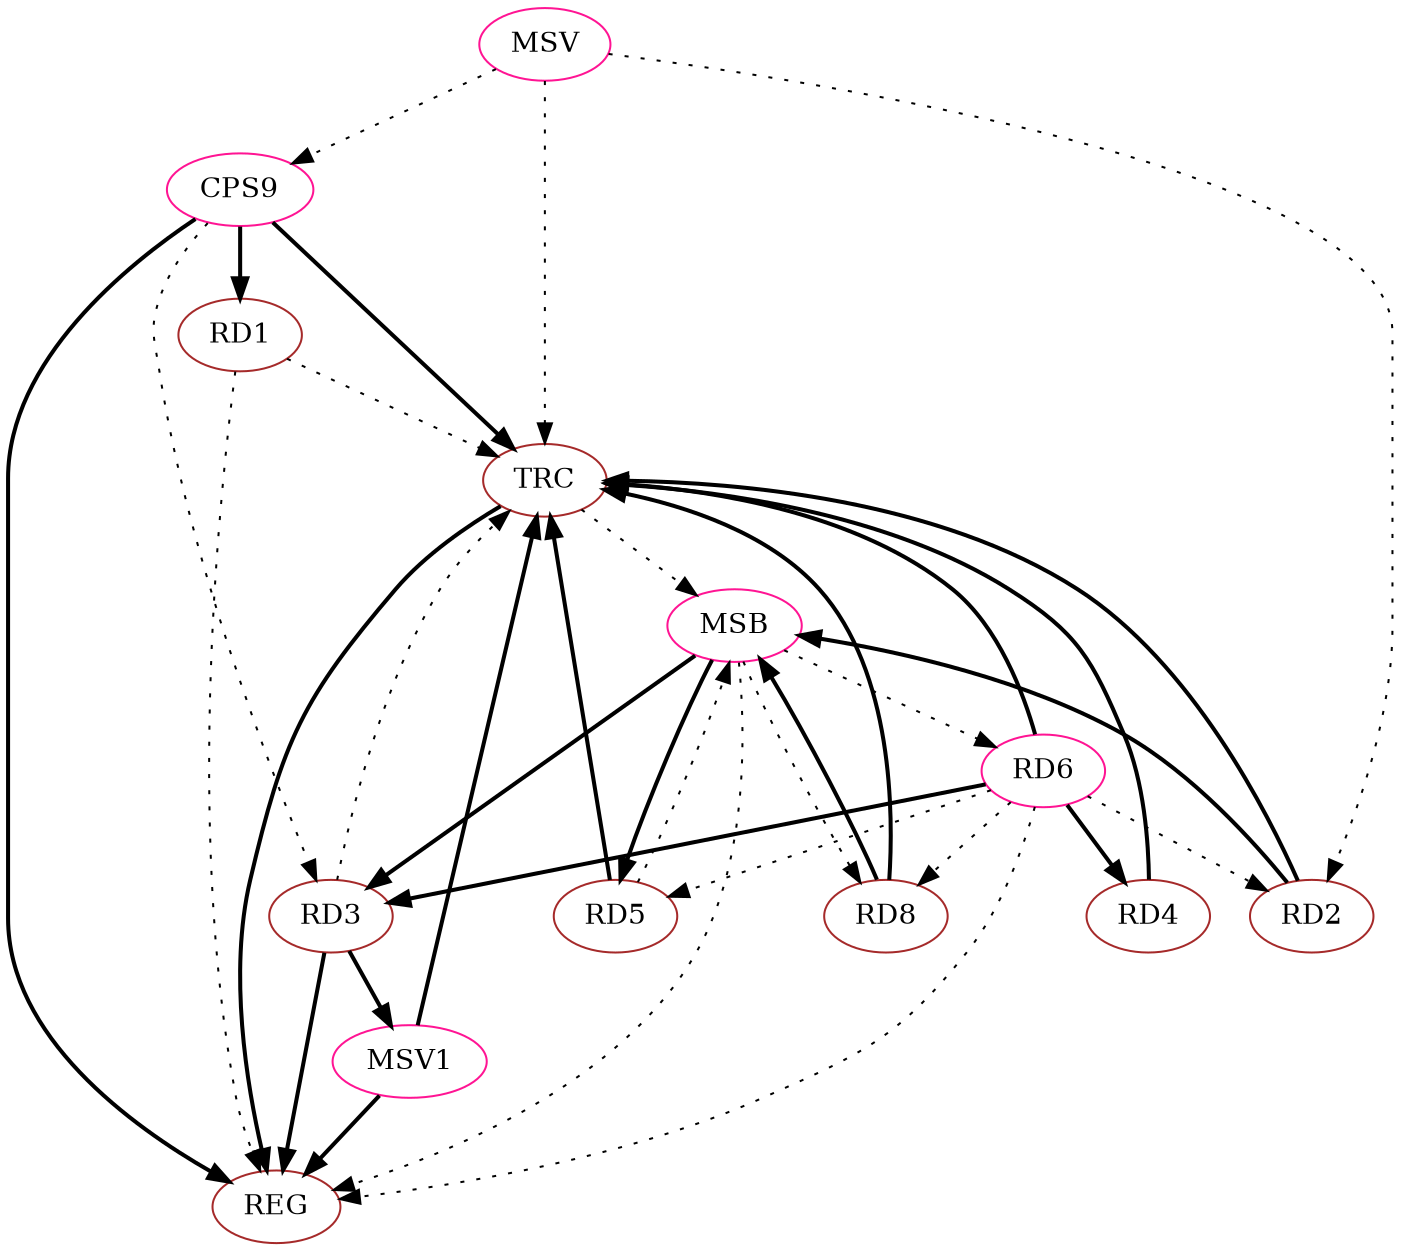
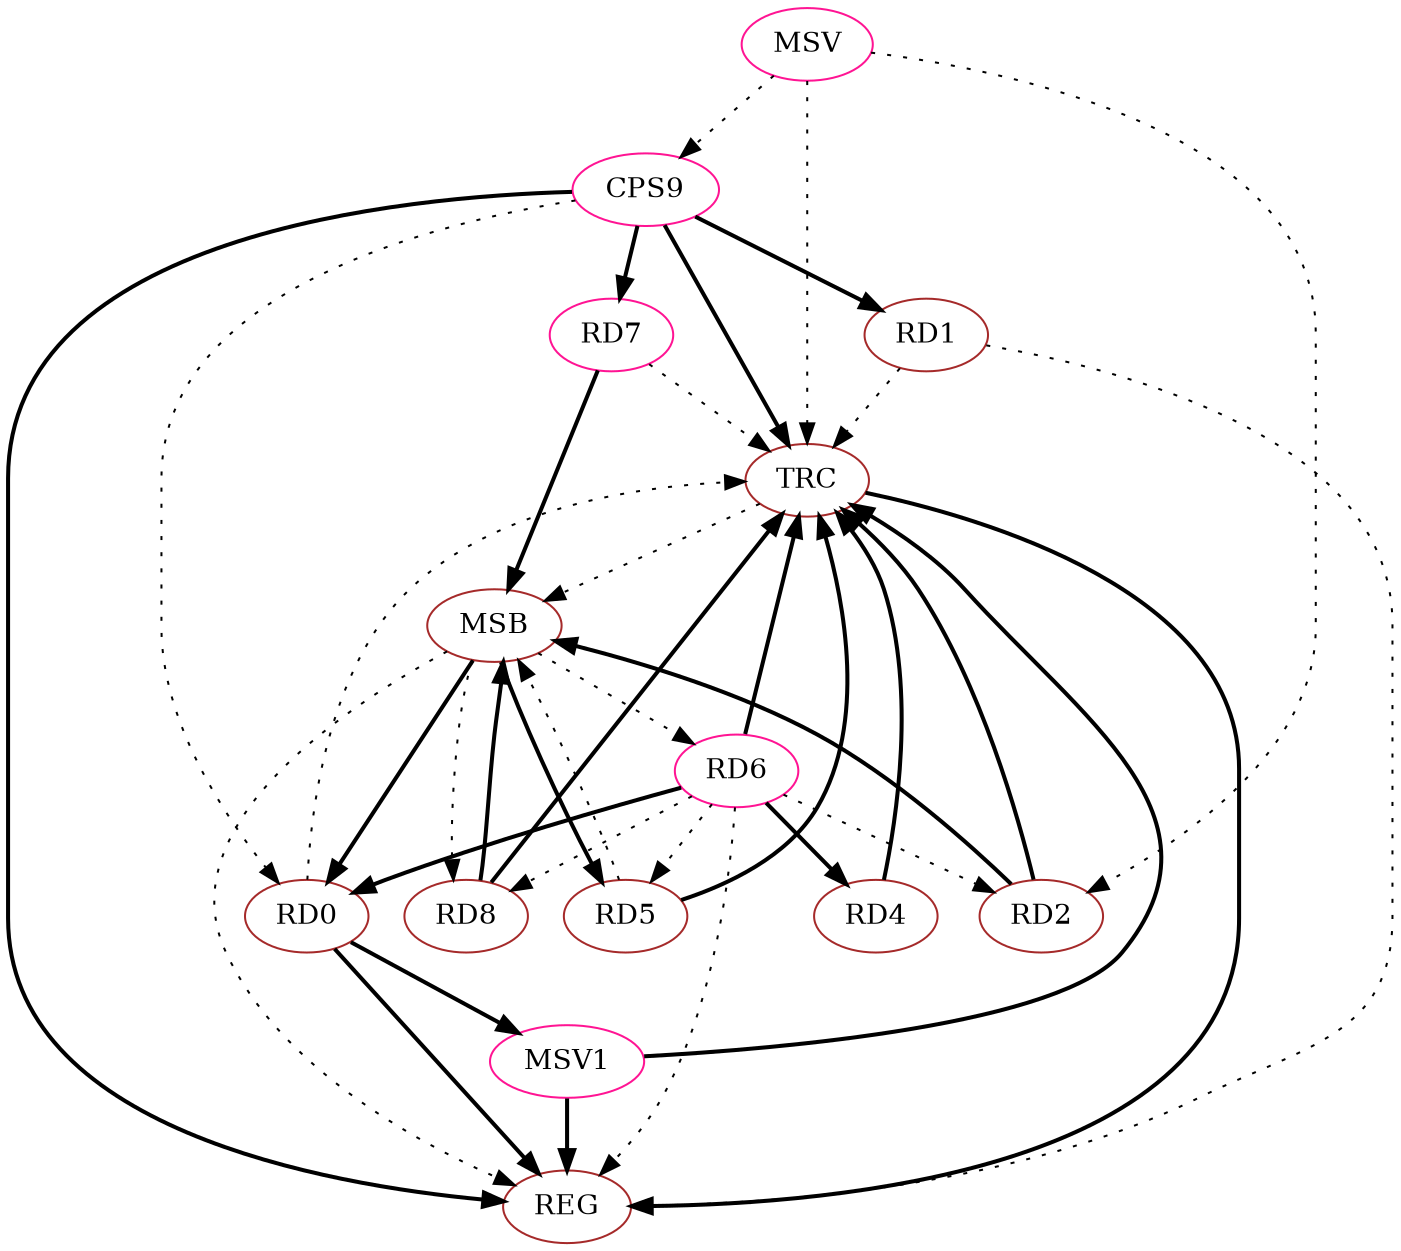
node "RD7": added
node "MSB": color deeppink -> brown
node "RD3": label "RD3" -> "RD0"
